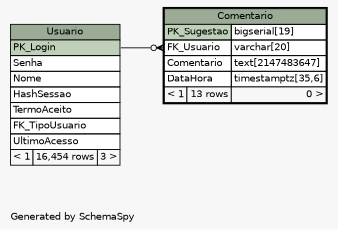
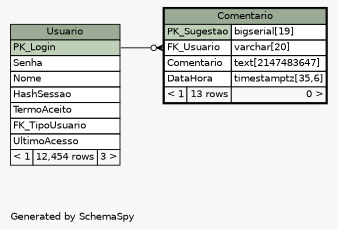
node "Usuario": text "16,454 rows" -> "12,454 rows"
